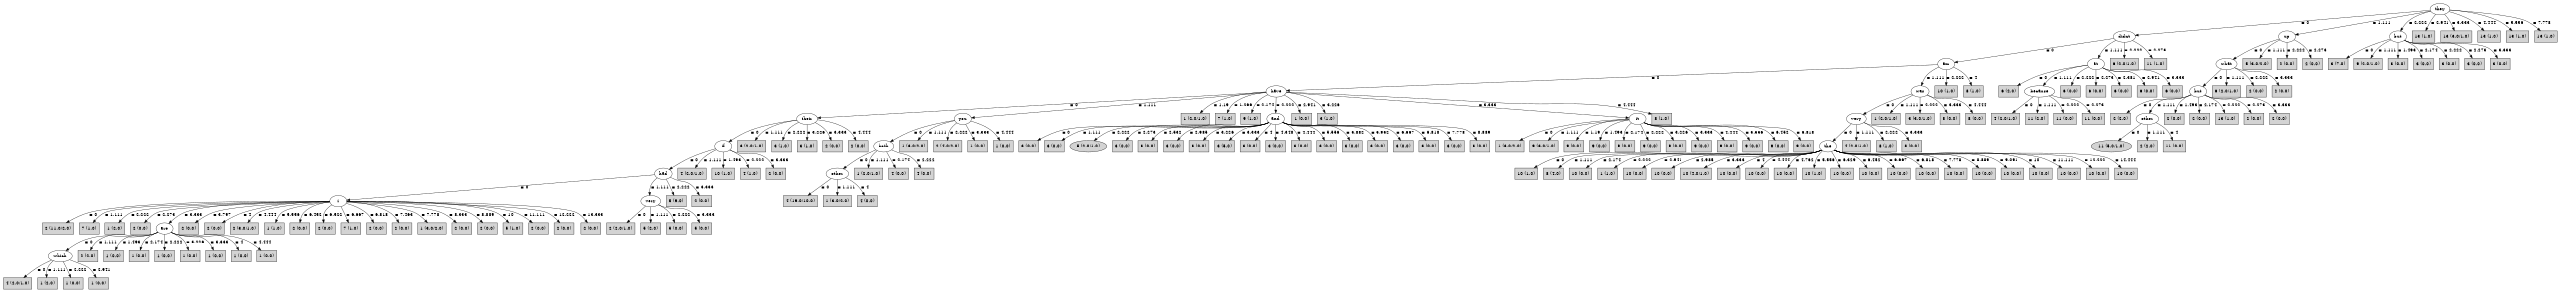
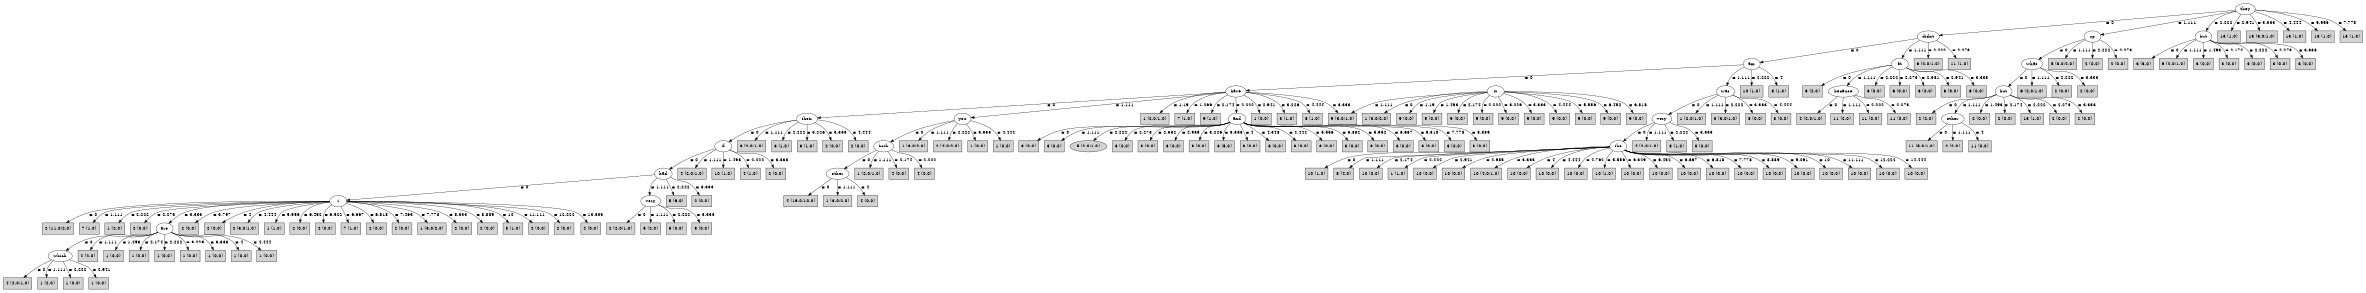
node "3 (7.0)": label "3 (7.0)" -> "3 (3.0)"
edge "have" -> "it": now "have" -> "9 (3.0/1.0)"
node "11 (5.0/1.0)": shape ellipse -> box
